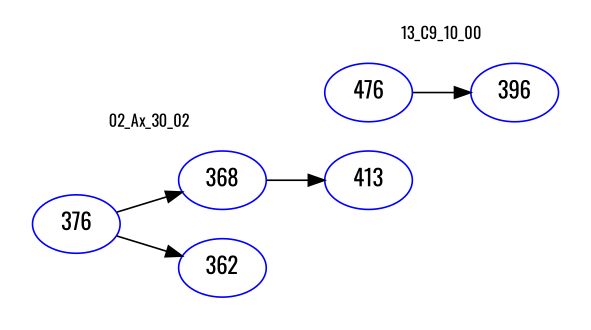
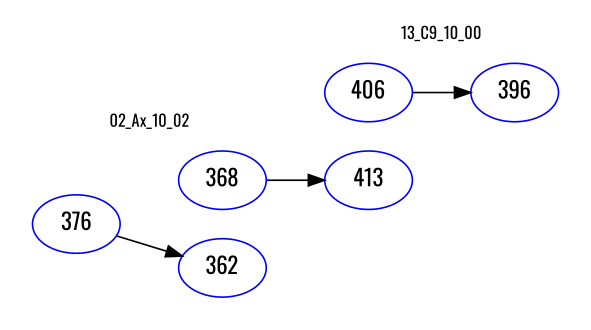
node "476": label "476" -> "406"
cluster "02_Ax_30_02": label "02_Ax_30_02" -> "02_Ax_10_02"
edge "376" -> "368": removed
